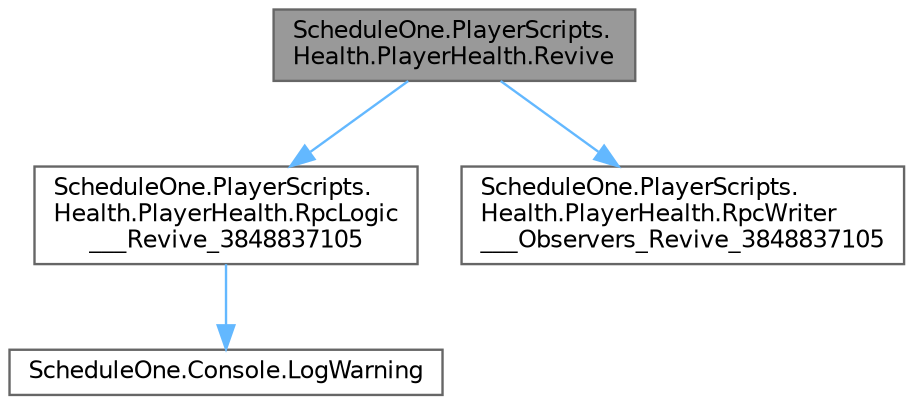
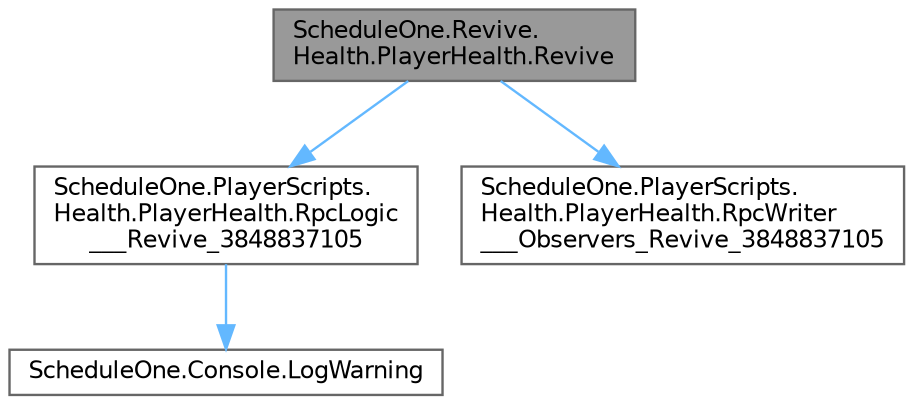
node "ScheduleOne.PlayerScripts. Health.PlayerHealth.Revive": label "ScheduleOne.PlayerScripts. Health.PlayerHealth.Revive" -> "ScheduleOne.Revive. Health.PlayerHealth.Revive"
